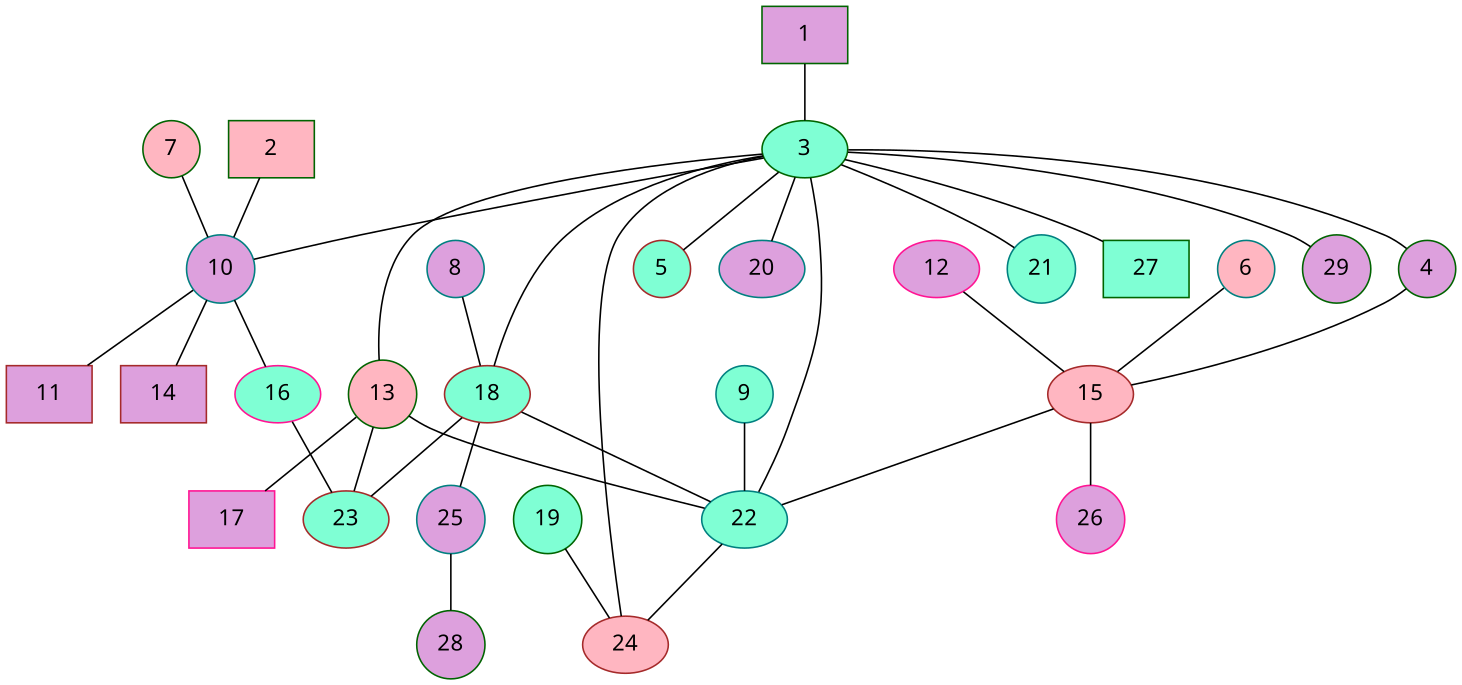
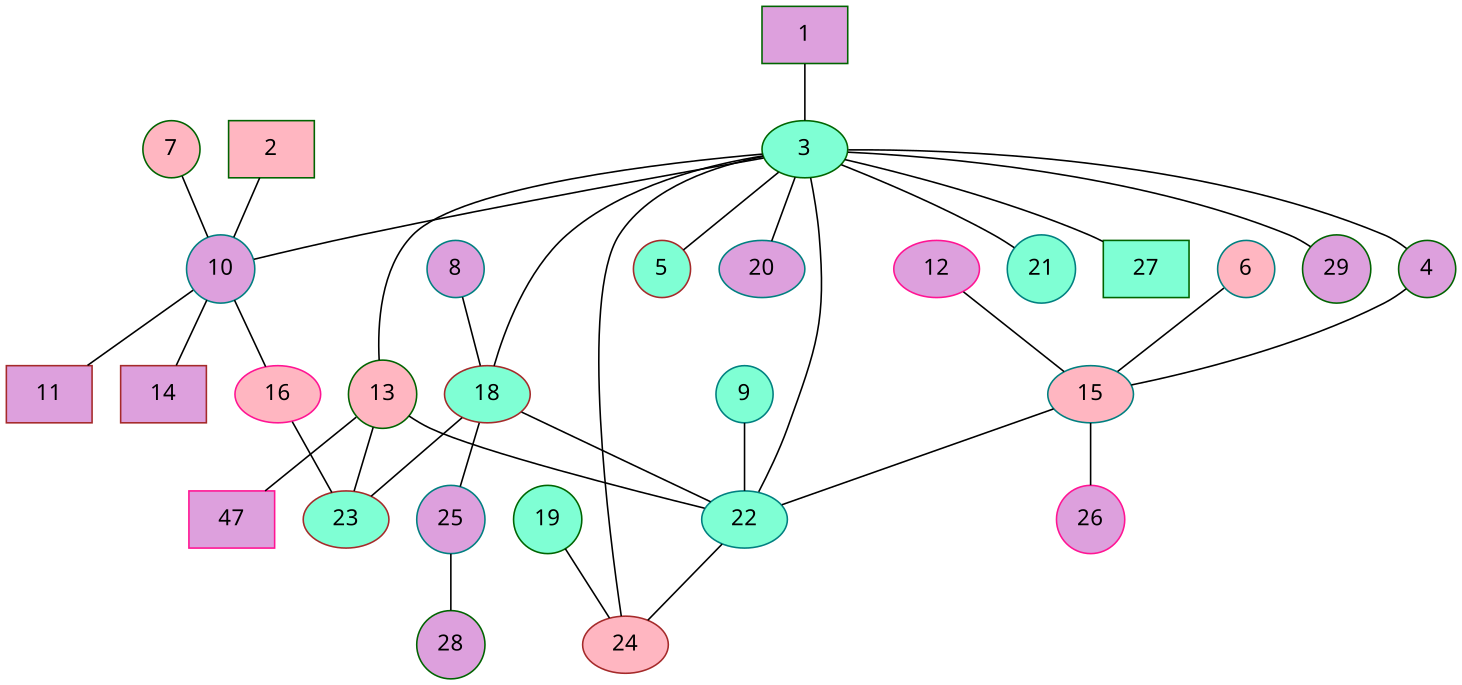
node "16": fillcolor aquamarine -> lightpink
node "15": color brown -> teal
node "17": label "17" -> "47"
